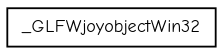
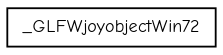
node "_GLFWjoyobjectWin32": label "_GLFWjoyobjectWin32" -> "_GLFWjoyobjectWin72"
